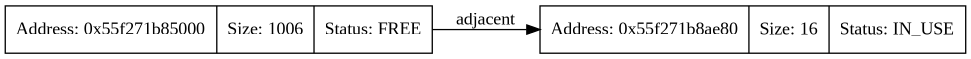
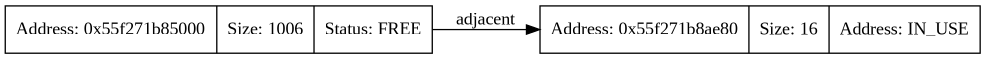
node "Address: 0x55f271b8ae80": text "Status: IN_USE" -> "Address: IN_USE"
